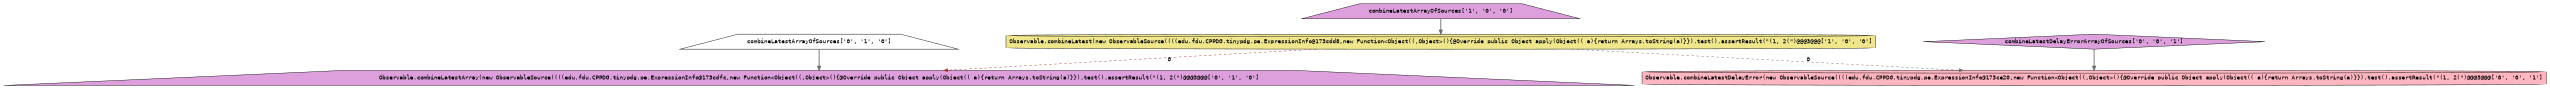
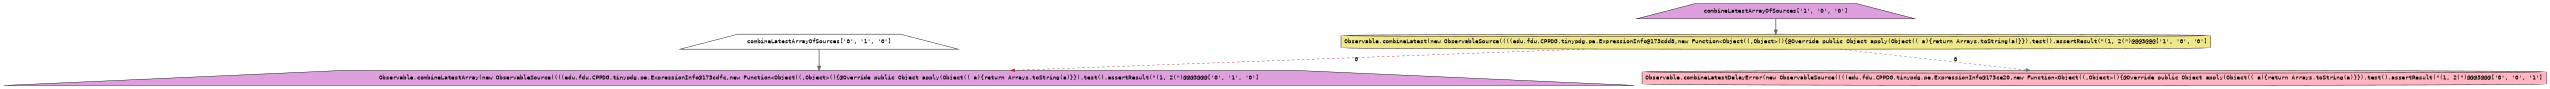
node "combineLatestDelayErrorArrayOfSources['0', '0', '1']": removed
